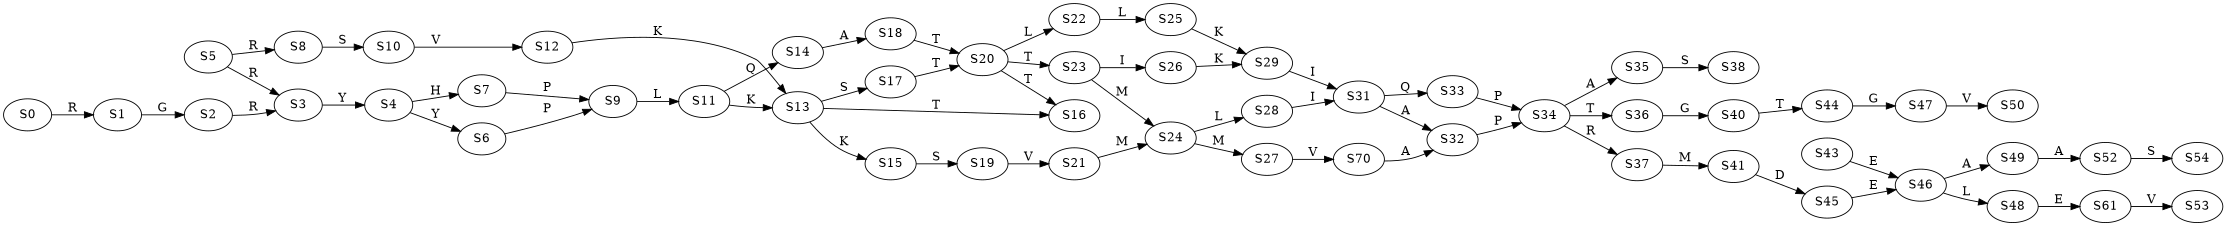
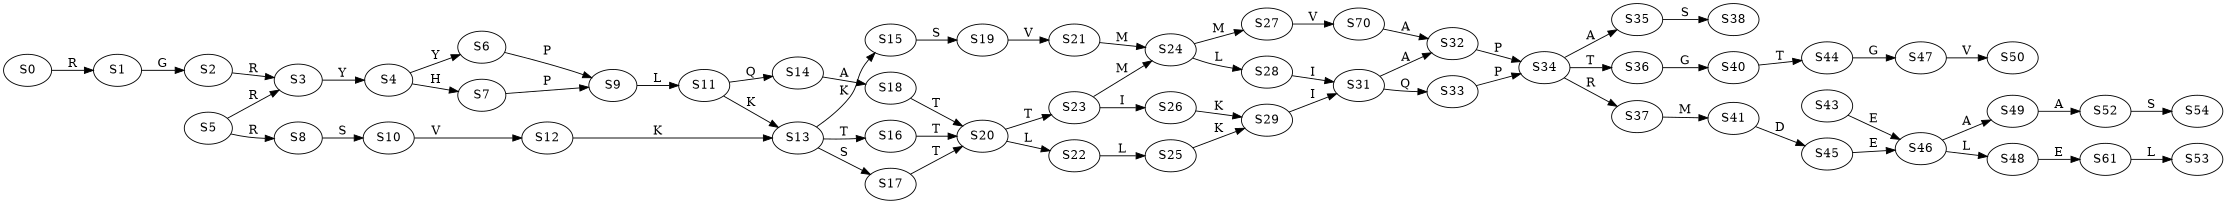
edge "S20" -> "S16": reversed
edge "S61" -> "S53": label "V" -> "L"
